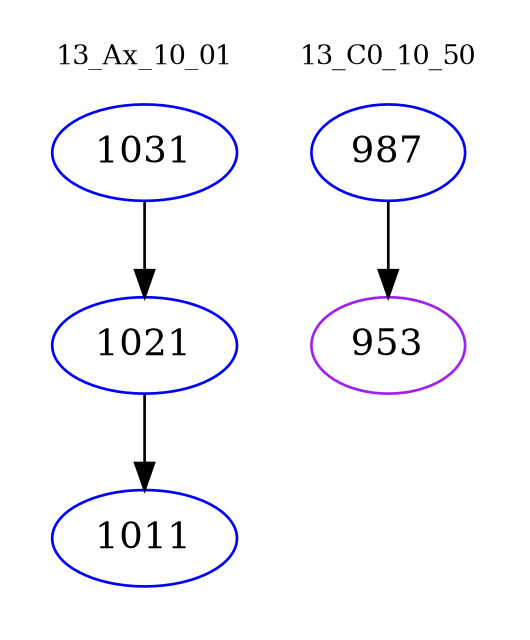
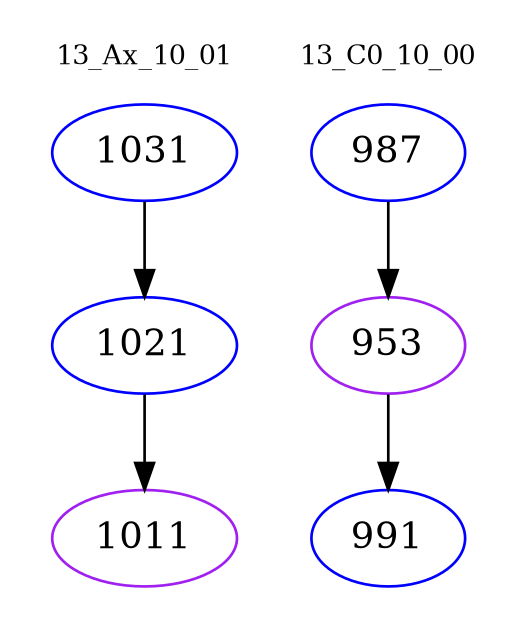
cluster "13_C0_10_50": label "13_C0_10_50" -> "13_C0_10_00"
node "1011": color blue -> purple
node "991": added
